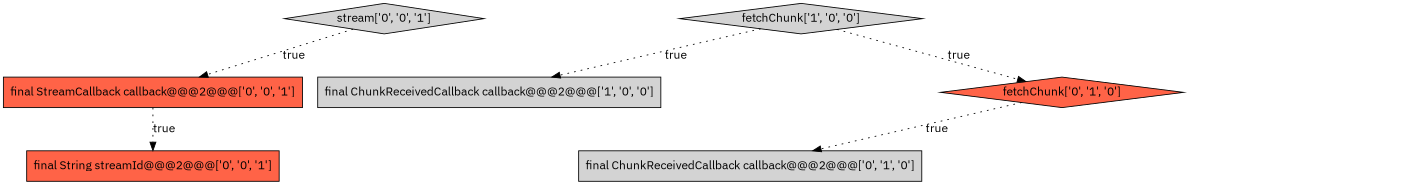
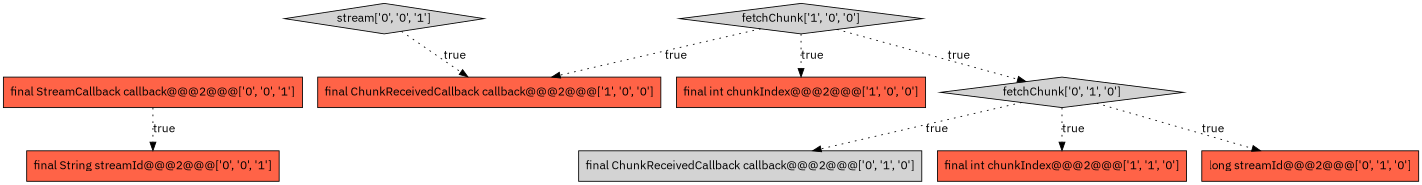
edge "stream['0', '0', '1']" -> "final StreamCallback callback@@@2@@@['0', '0', '1']": now "stream['0', '0', '1']" -> "final ChunkReceivedCallback callback@@@2@@@['1', '0', '0']"
node "final ChunkReceivedCallback callback@@@2@@@['1', '0', '0']": fillcolor lightgray -> tomato
node "final int chunkIndex@@@2@@@['1', '0', '0']": added
node "fetchChunk['0', '1', '0']": fillcolor tomato -> lightgray
node "final int chunkIndex@@@2@@@['1', '1', '0']": added
node "long streamId@@@2@@@['0', '1', '0']": added
